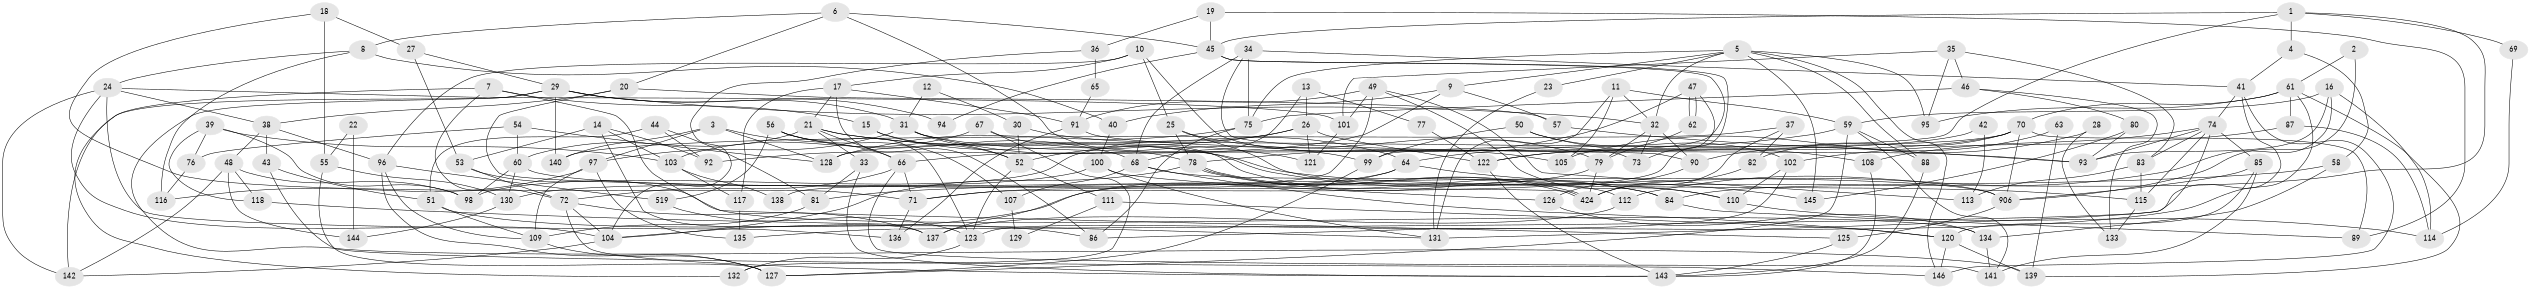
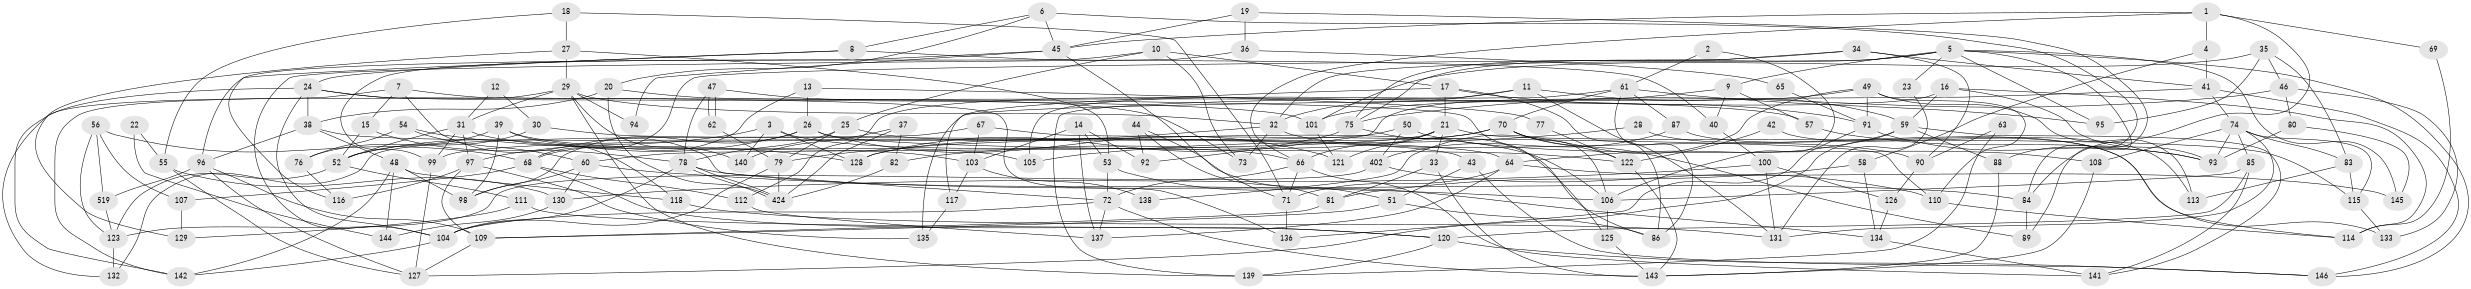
edge "27" -- "129": added
node "102": label "102" -> "402"
node "906": label "906" -> "106"
